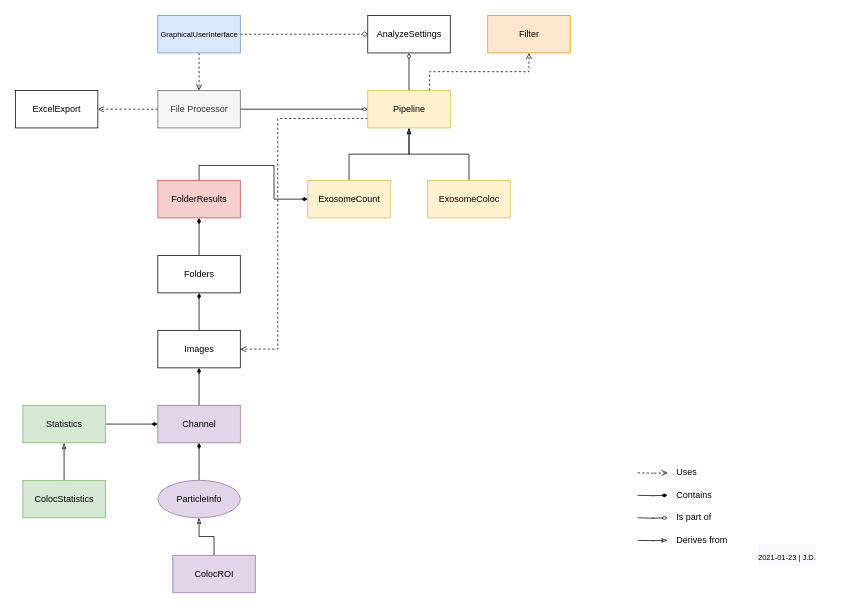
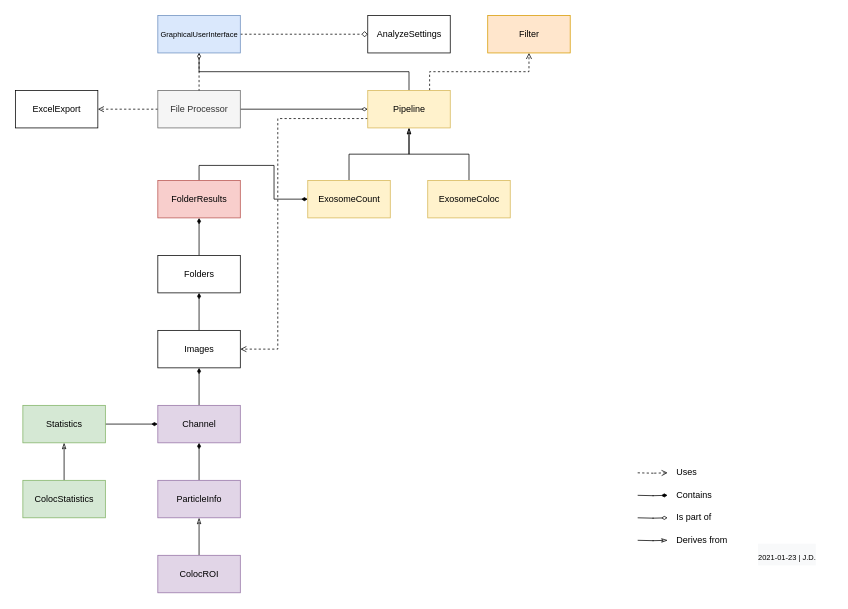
edge "Pipeline" -> "AnalyzeSettings": now "Pipeline" -> "GraphicalUserInterface"
edge "GraphicalUserInterface" -> "File Processor": arrowhead open -> none
node "ParticleInfo": shape ellipse -> rectangle
node "ColocROI": moved (214, 574) -> (199, 574)
